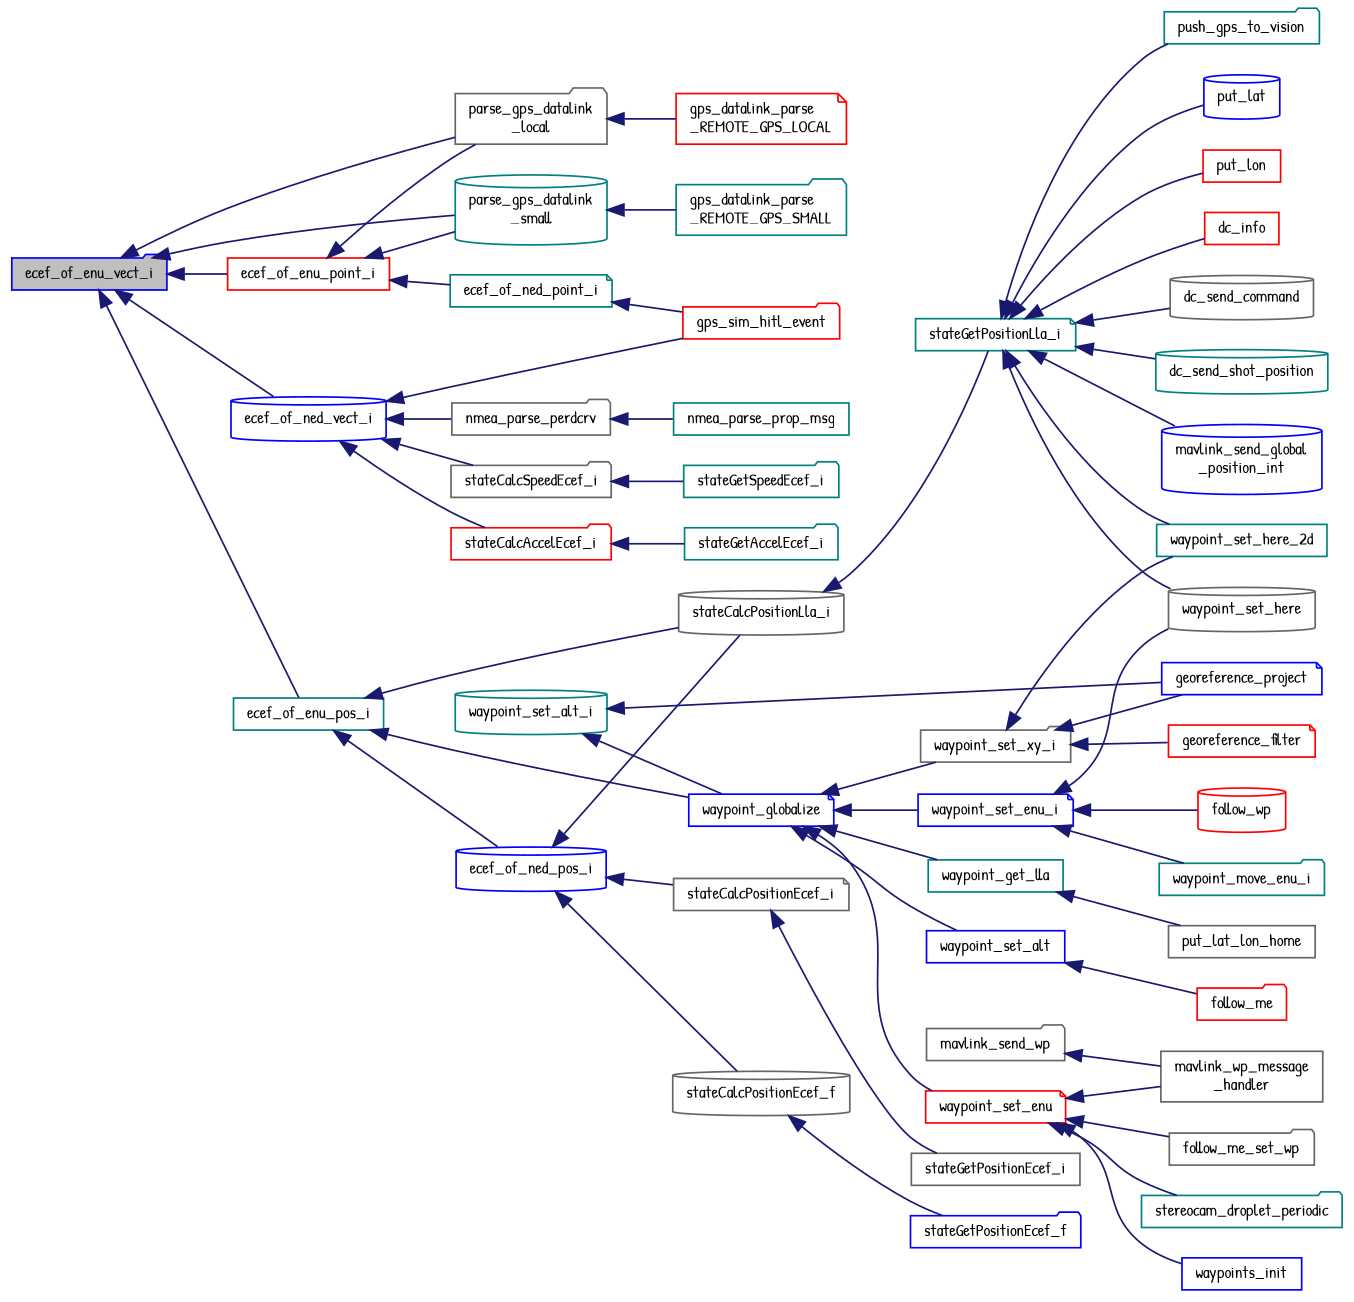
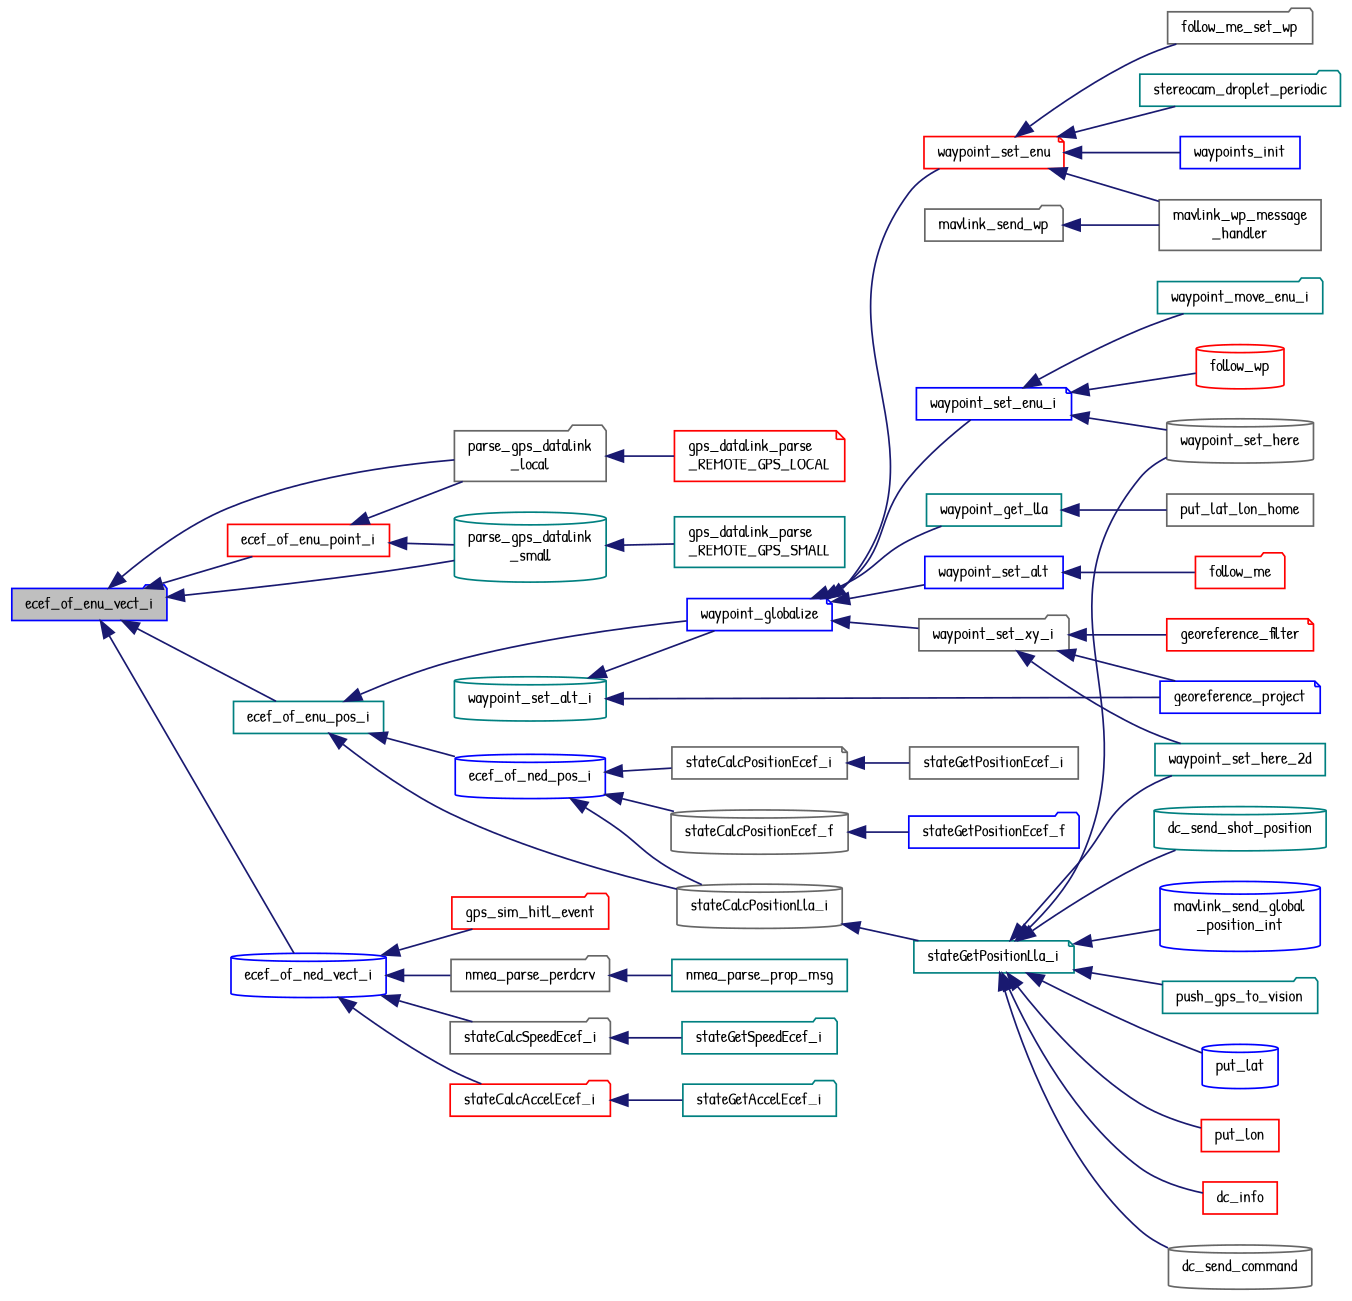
node "gps_datalink_parse _REMOTE_GPS_SMALL": shape folder -> box
node "ecef_of_ned_point_i": removed
